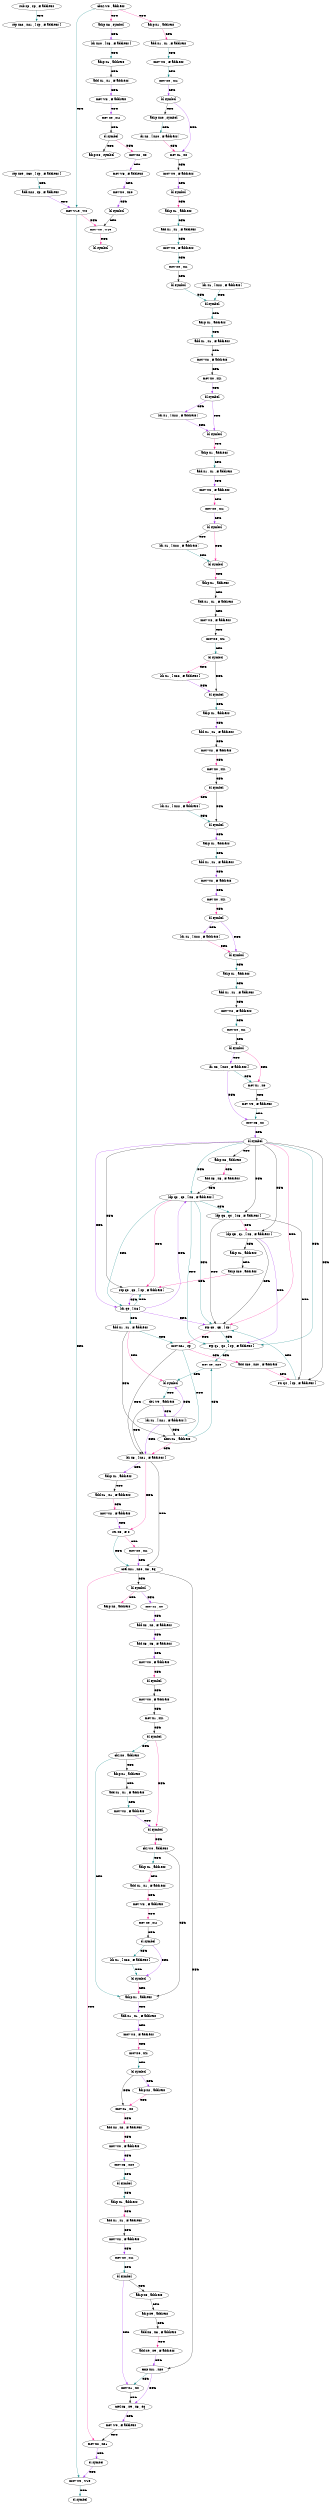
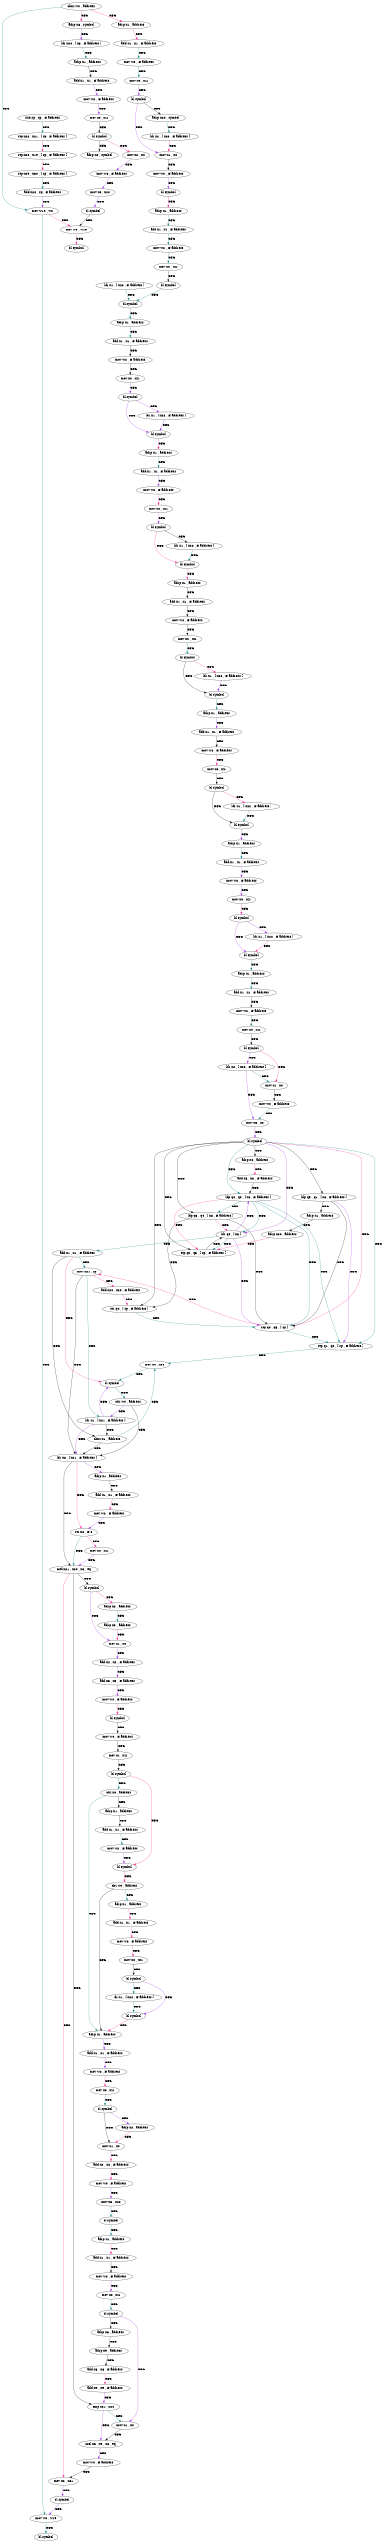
node "stp x20 , x19 , [ sp , # address ]": added
edge "ldp q3 , q4 , [ x8 , # address ]" -> "ldp q5 , q1 , [ x8 , # address ]": now "ldp q3 , q4 , [ x8 , # address ]" -> "ldr q0 , [ x8 ]"
edge "stp q0 , q3 , [ sp , # address ]" -> "ldr q0 , [ x8 ]": color purple -> black
edge "mov x21 , sp" -> "cbnz x1 , address": now "mov x21 , sp" -> "ldr x1 , [ x21 , # address ]!"
edge "cbnz x1 , address" -> "ldr x8 , [ x21 , # address ]": color deeppink -> black
node "adrp x3 , address": added
